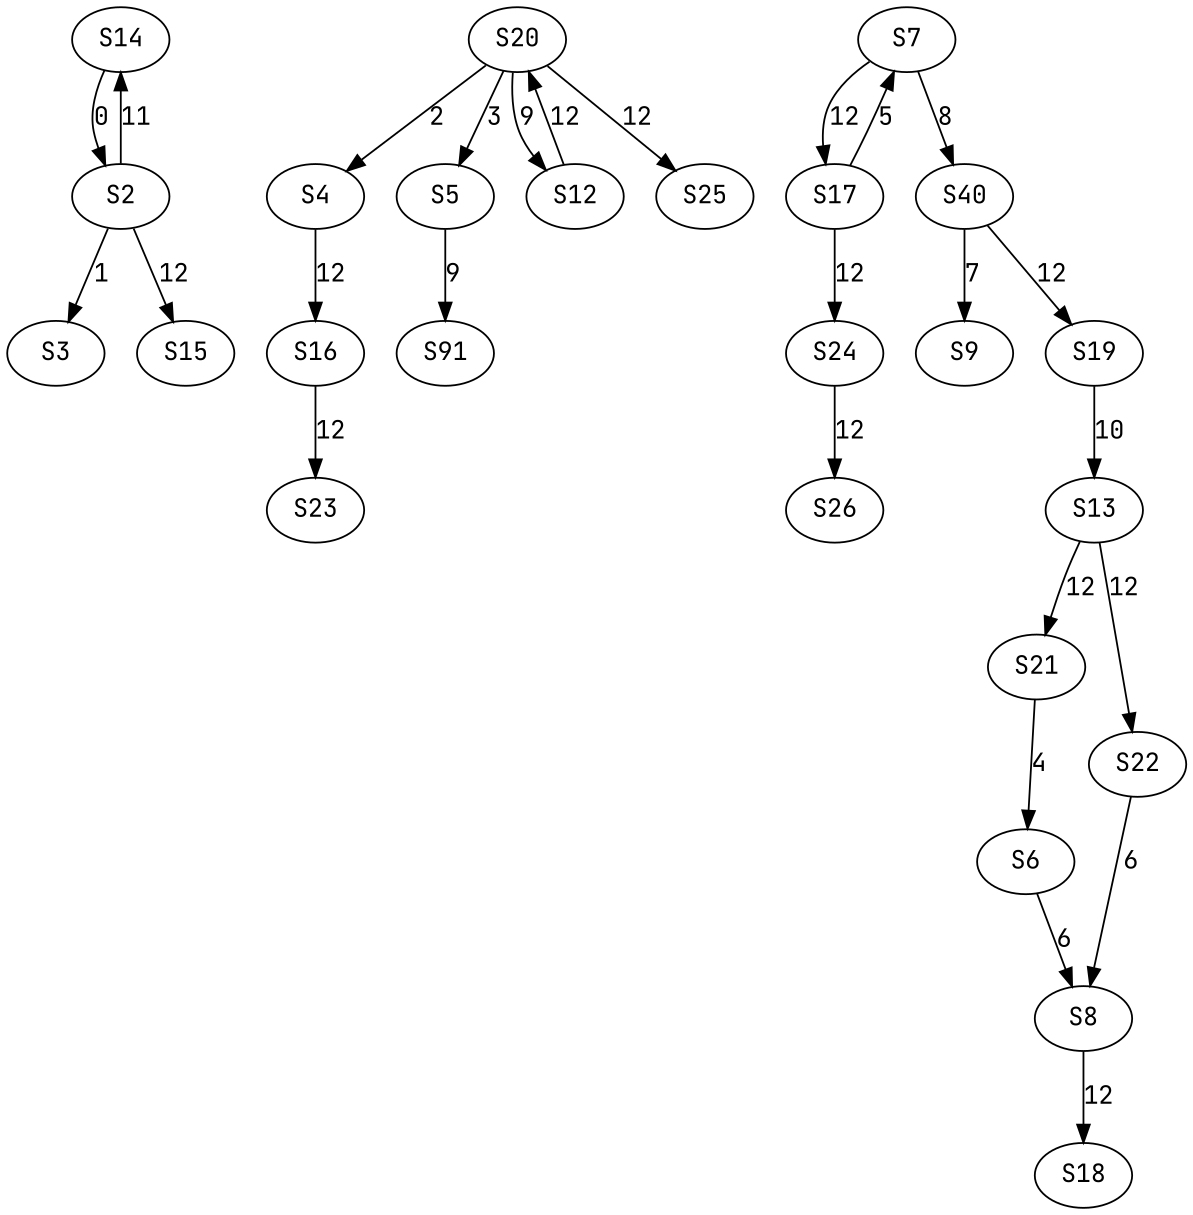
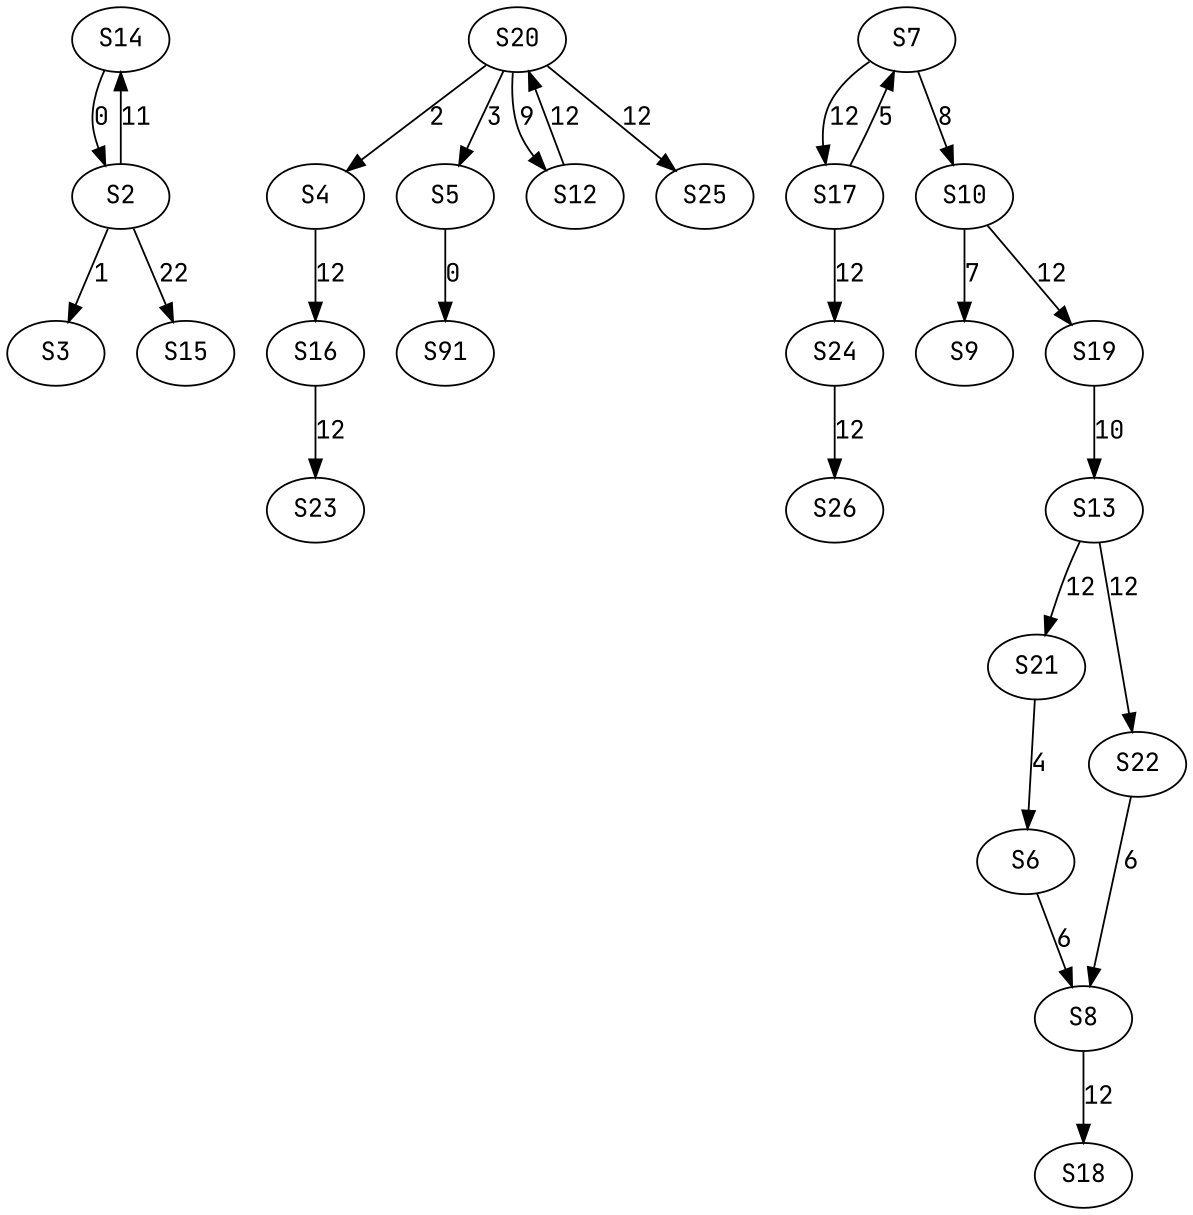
node "S40": label "S40" -> "S10"
edge "S2" -> "S15": label "12" -> "22"
edge "S5" -> "S91": label "9" -> "0"
